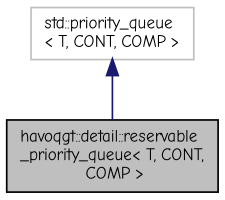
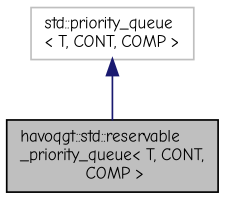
node "havoqgt::detail::reservable _priority_queue< T, CONT, COMP >": label "havoqgt::detail::reservable _priority_queue< T, CONT, COMP >" -> "havoqgt::std::reservable _priority_queue< T, CONT, COMP >"
